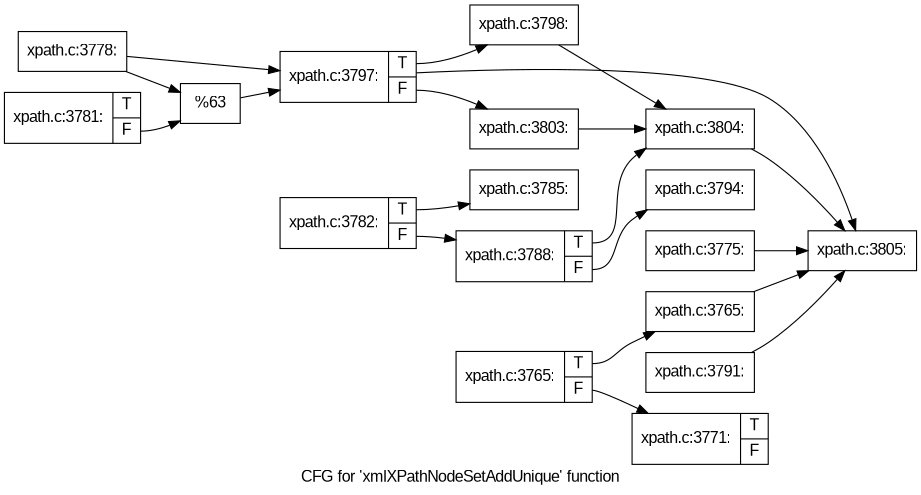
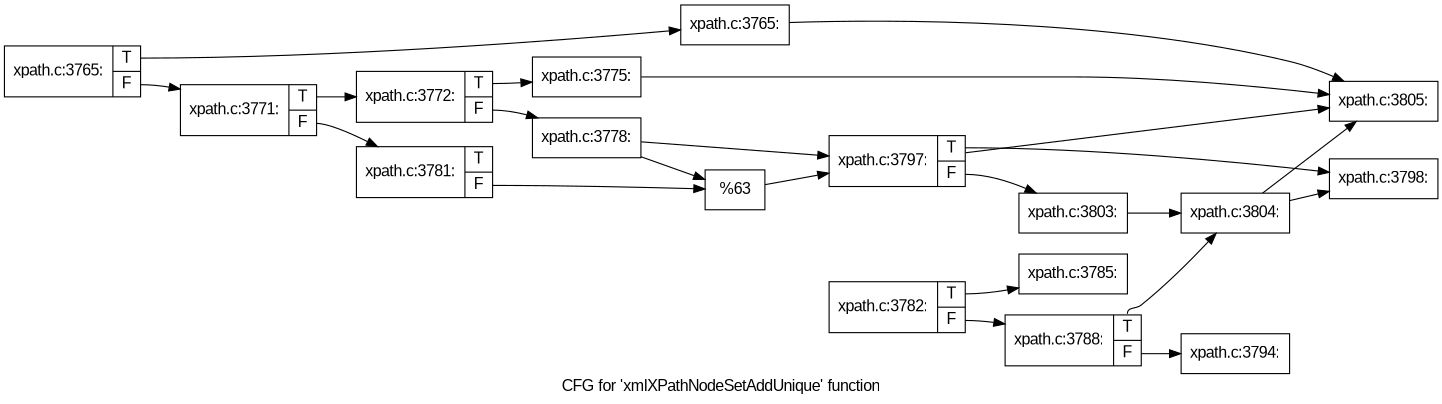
edge "xpath.c:3798:" -> "xpath.c:3804:": reversed
node "xpath.c:3772:": added
edge "xpath.c:3771:" -> "xpath.c:3781:": added
node "xpath.c:3791:": removed
